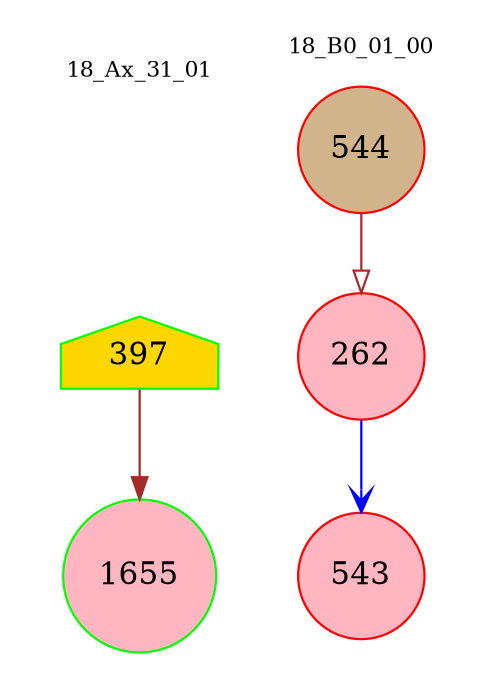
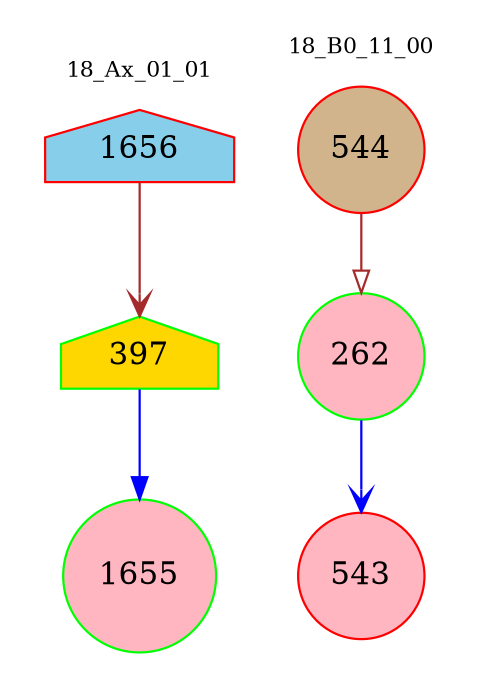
cluster "18_B0_01_00": label "18_B0_01_00" -> "18_B0_11_00"
cluster "18_Ax_31_01": label "18_Ax_31_01" -> "18_Ax_01_01"
node "1656": added
node "262": color red -> green
edge "397" -> "1655": color brown -> blue
